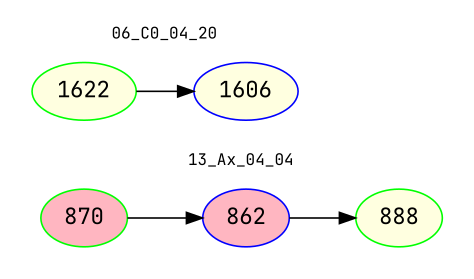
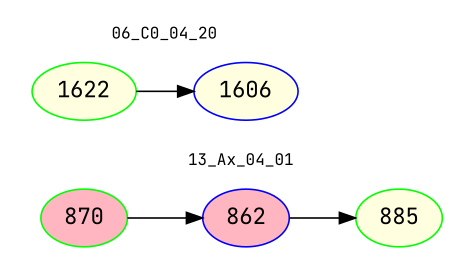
cluster "13_Ax_04_04": label "13_Ax_04_04" -> "13_Ax_04_01"
node "888": label "888" -> "885"
